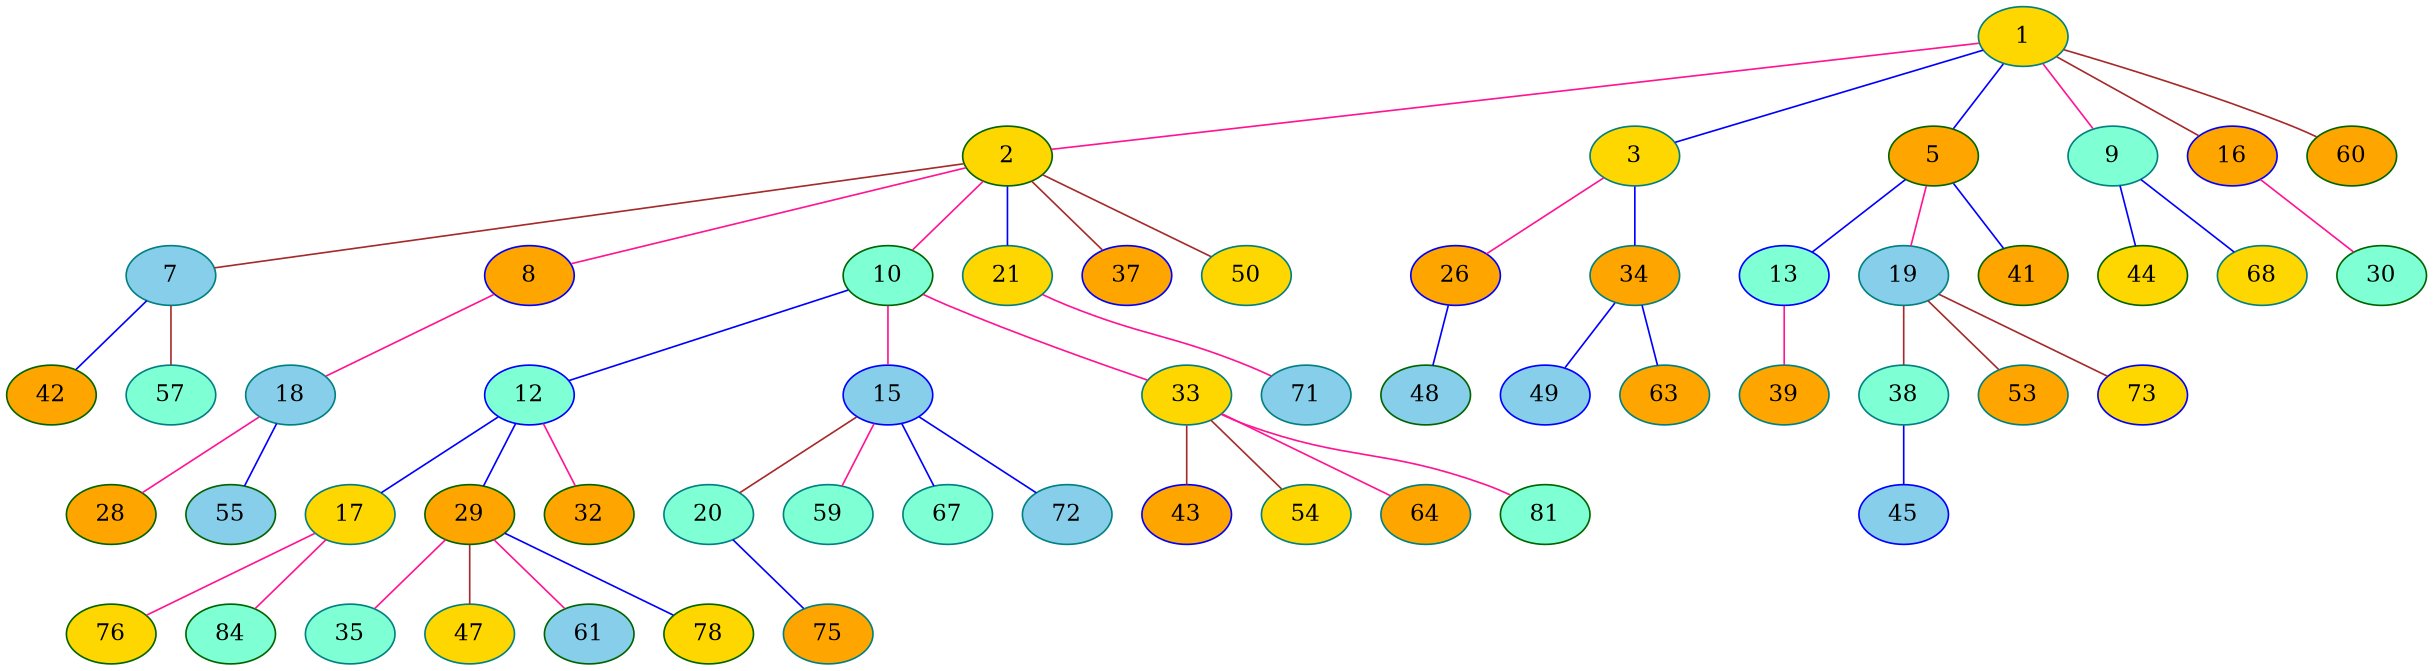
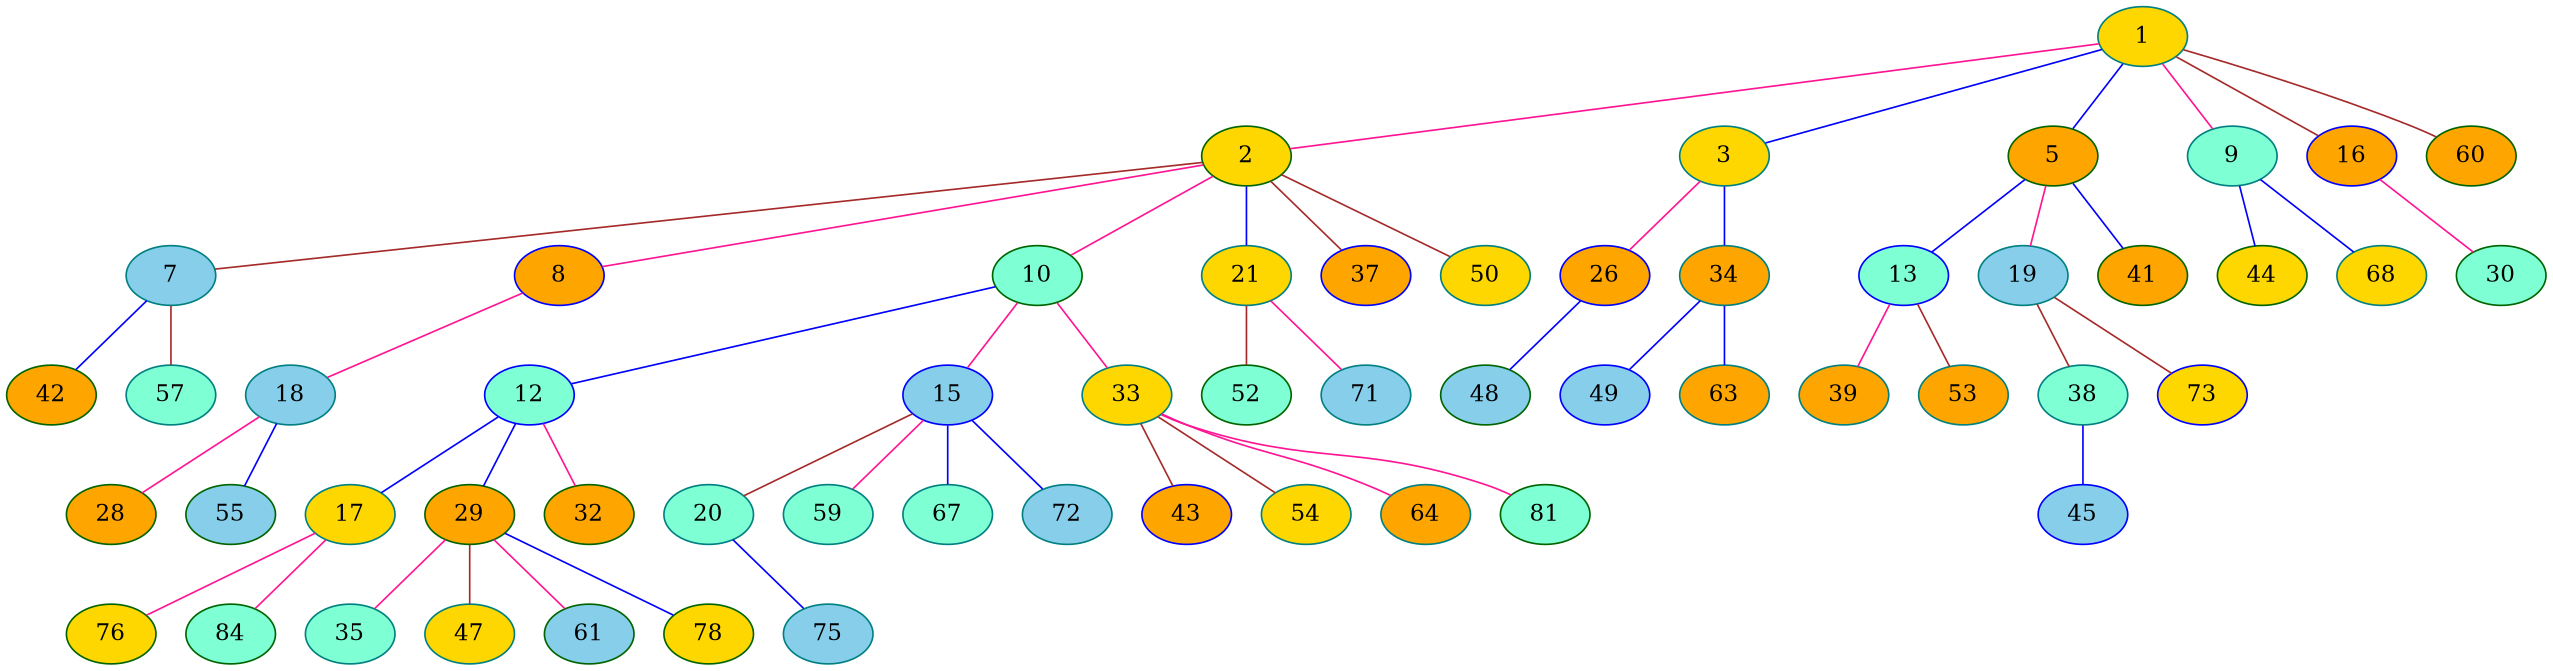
edge "19" -- "53": now "13" -- "53"
node "52": added
node "75": fillcolor orange -> skyblue
